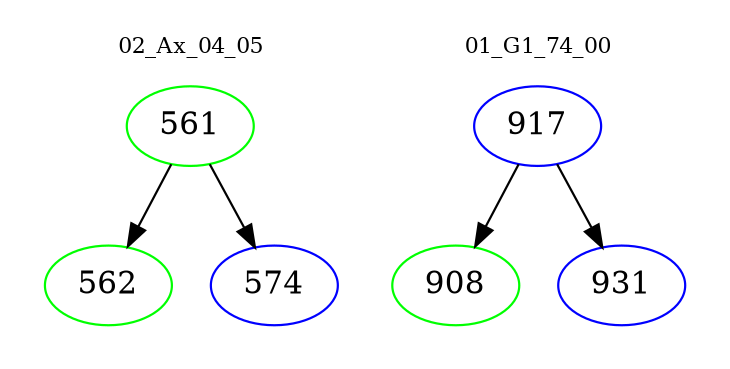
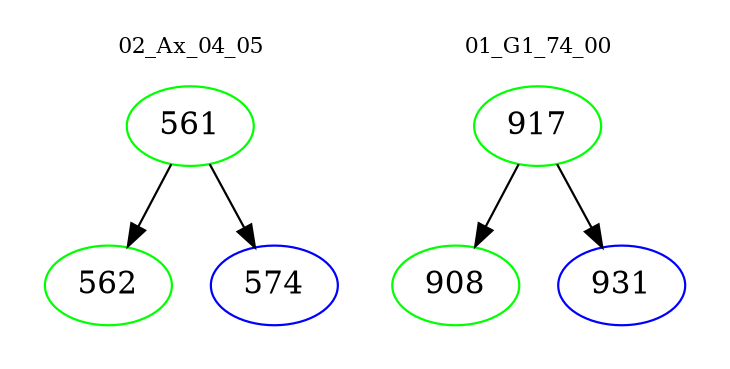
node "917": color blue -> green
